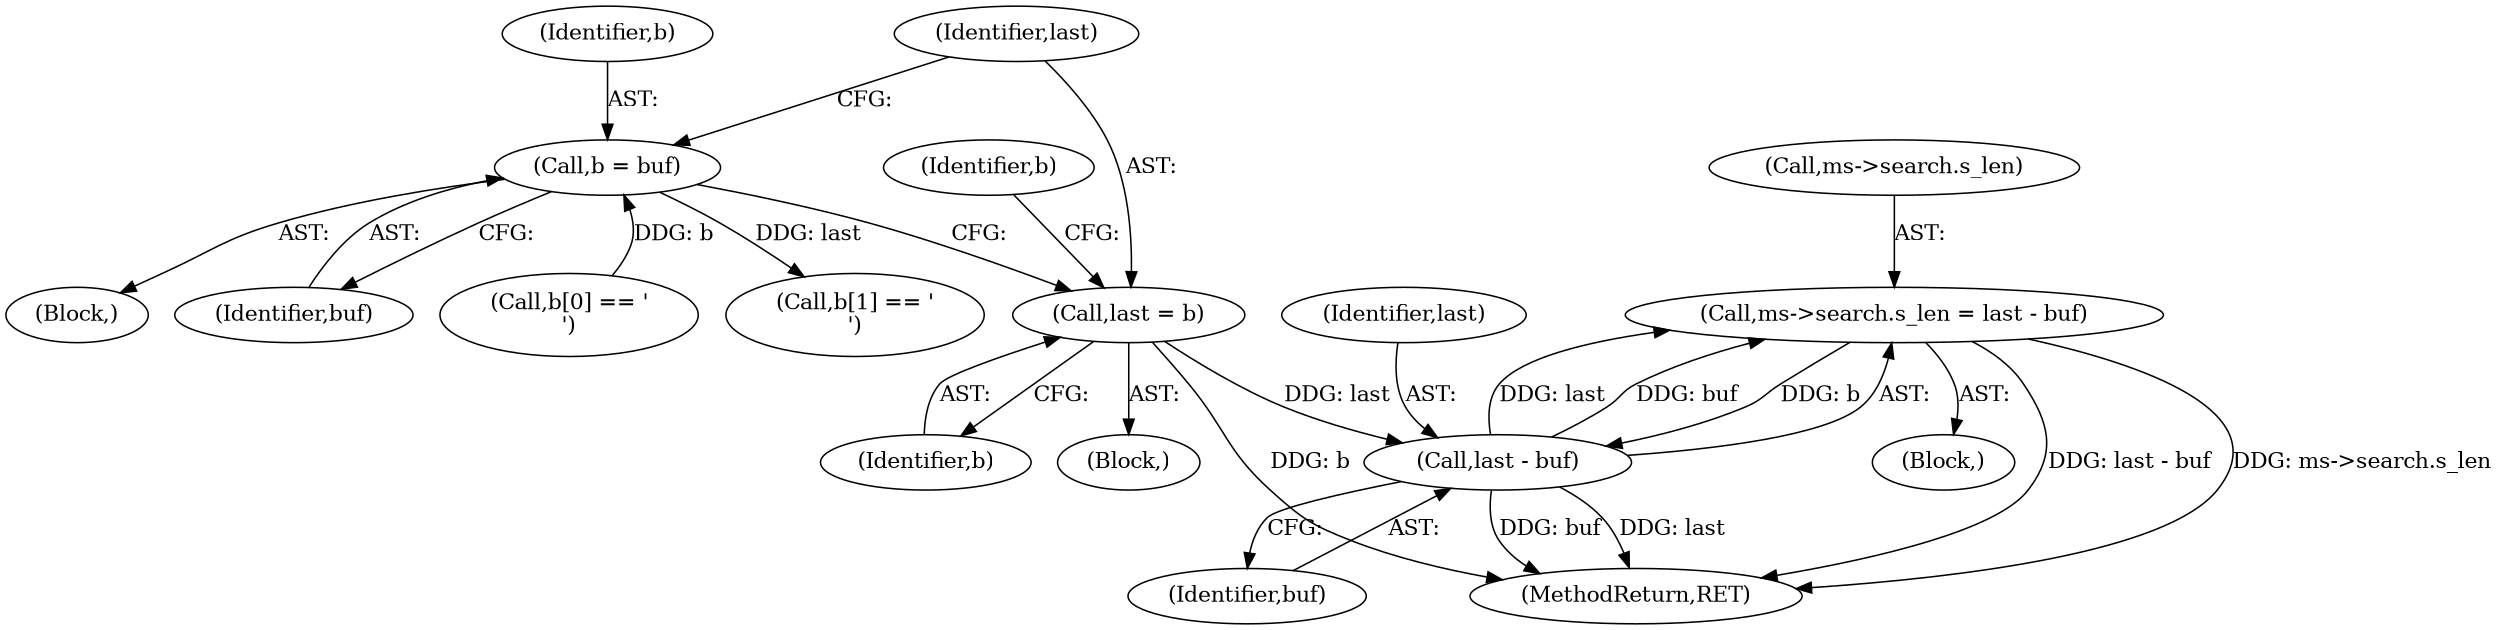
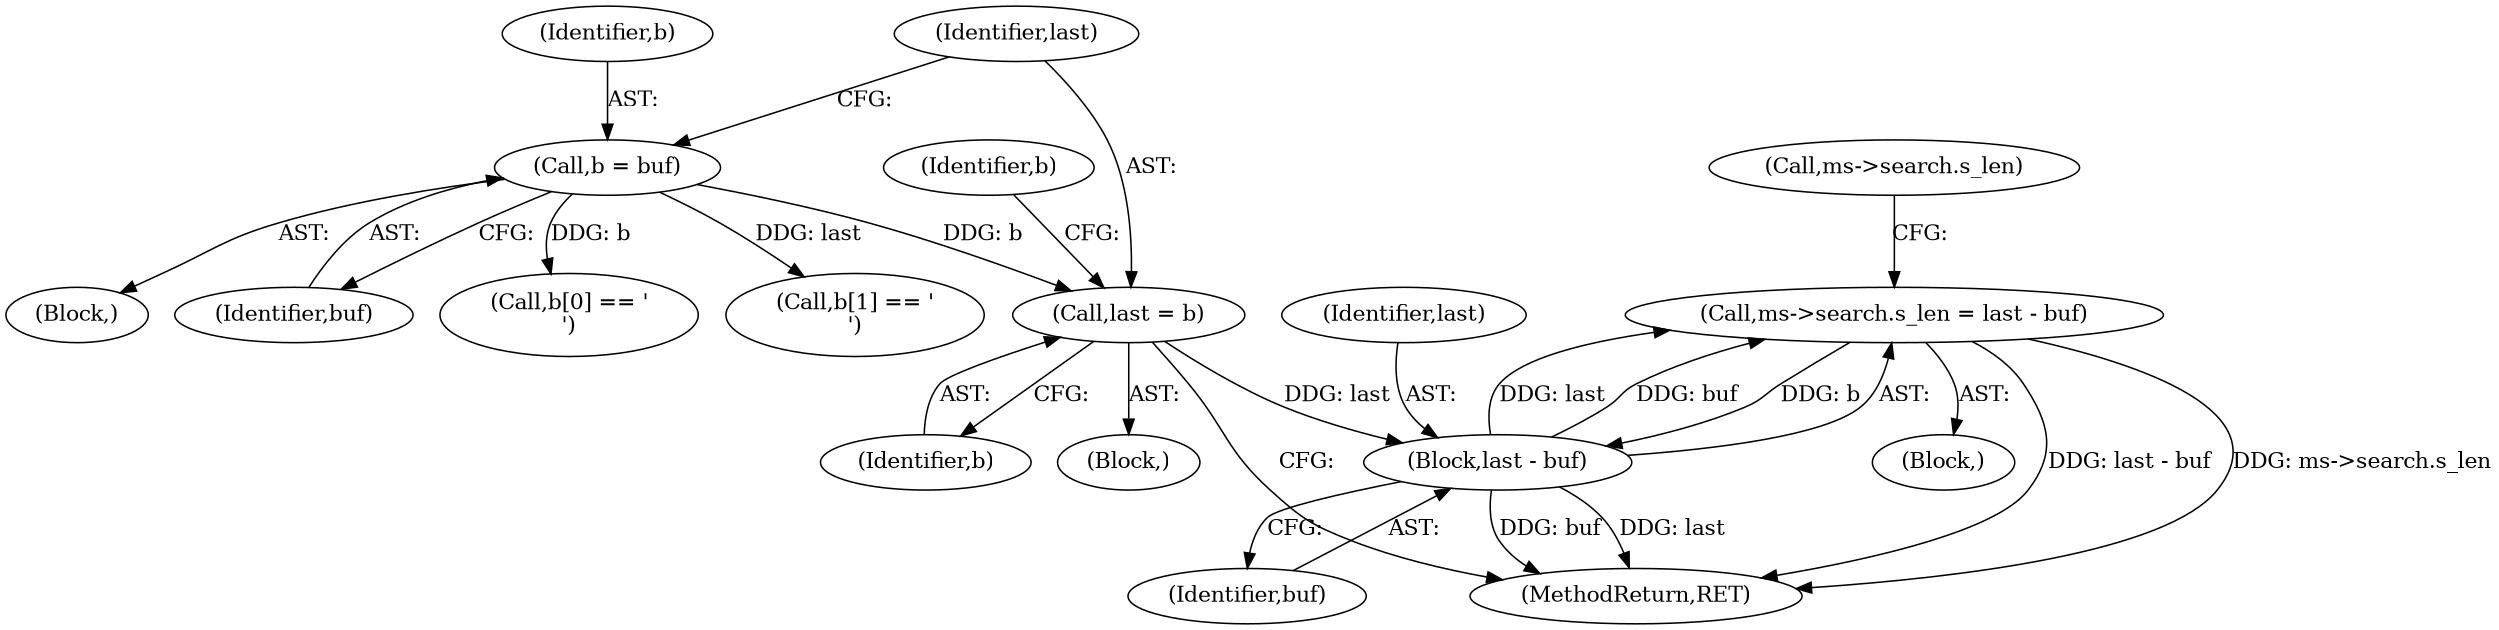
edge "(Call,b = buf)" -> "(Call,last = b)": label "CFG: " -> "DDG: b"
edge "(Call,ms->search.s_len)" -> "(Call,ms->search.s_len = last - buf)": label "AST: " -> "CFG: "
edge "(Call,b[0] == ' ')" -> "(Call,b = buf)": reversed
edge "(Call,last = b)" -> "(MethodReturn,RET)": label "DDG: b" -> "CFG: "
node "(Call,last - buf)": label "(Call,last - buf)" -> "(Block,last - buf)"
